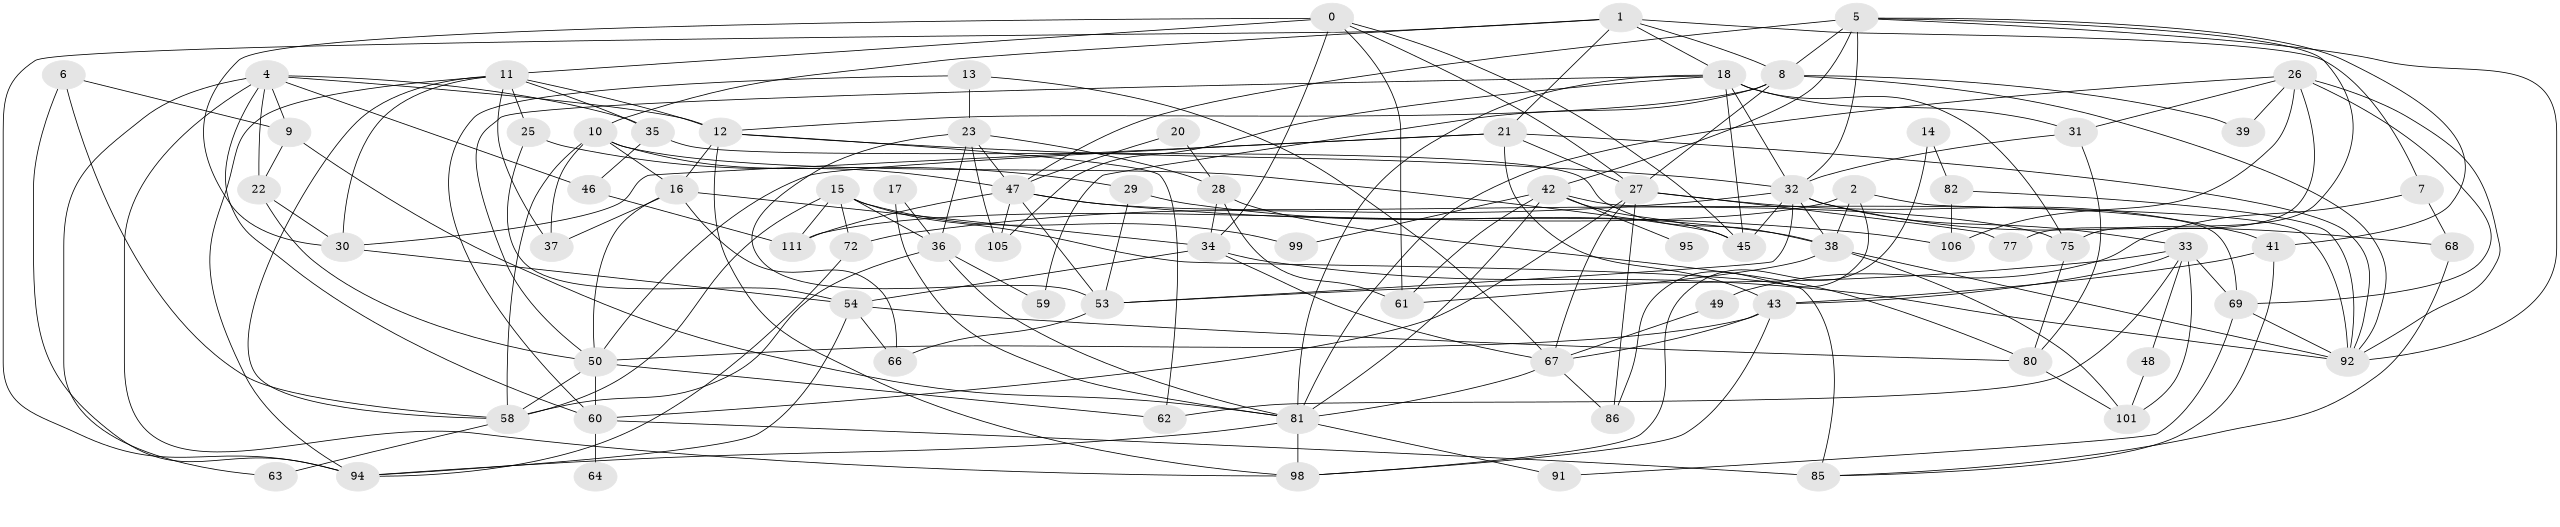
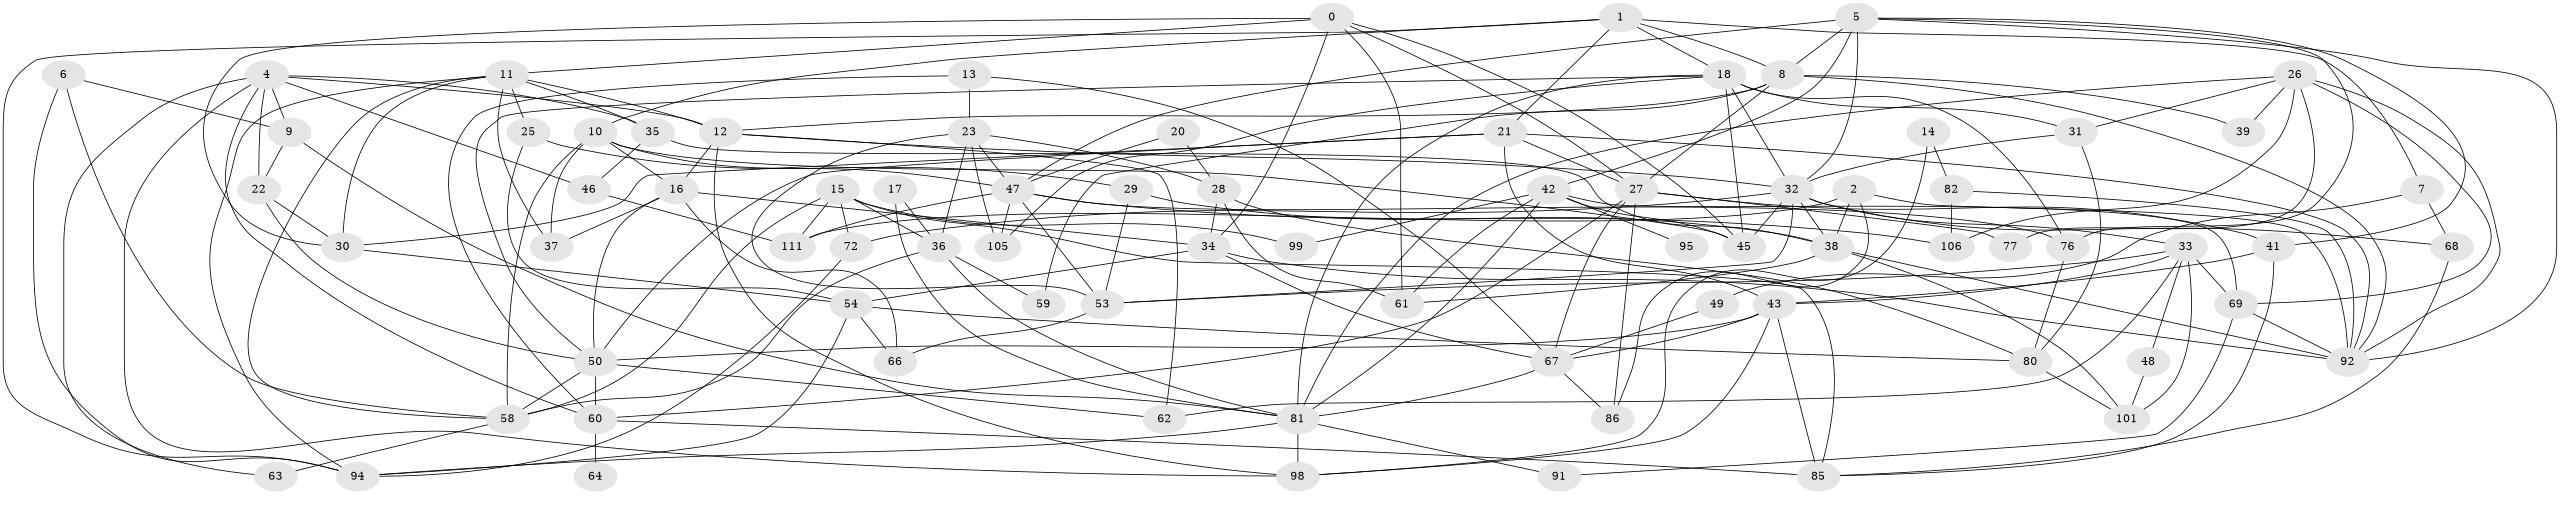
node "75": label "75" -> "76"
edge "43" -- "85": added
